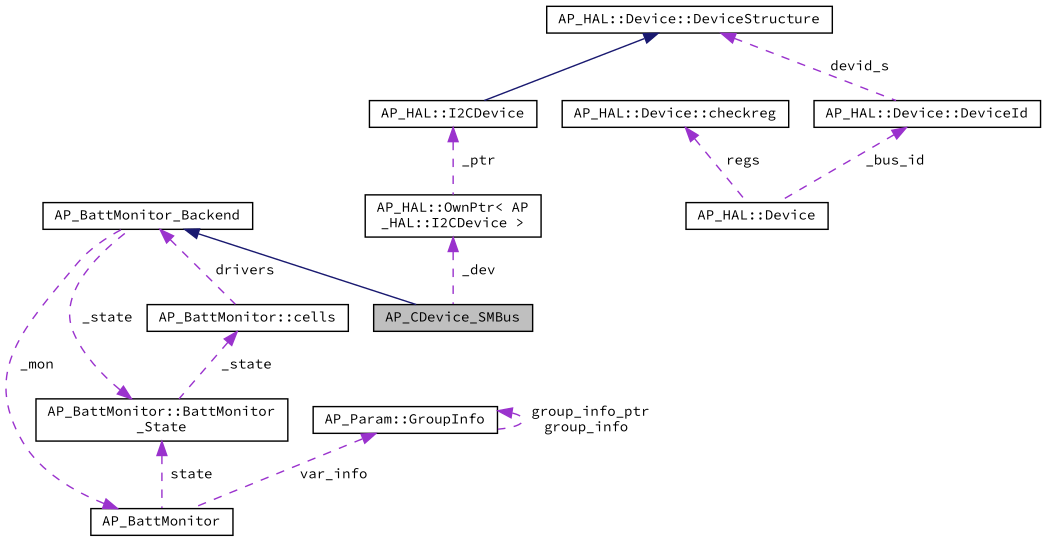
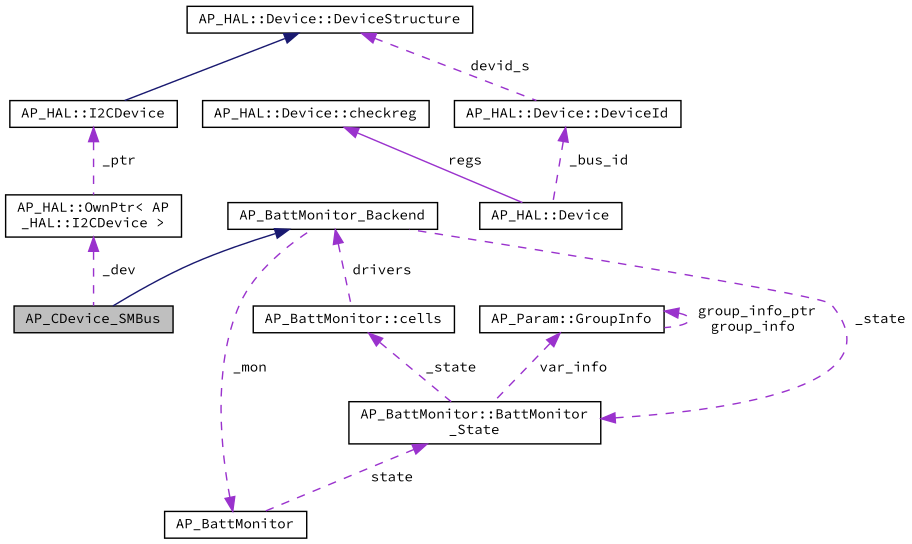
edge "AP_HAL::Device" -> "AP_HAL::Device::checkreg": style dashed -> solid
edge "AP_BattMonitor" -> "AP_Param::GroupInfo": now "AP_BattMonitor::BattMonitor _State" -> "AP_Param::GroupInfo"
